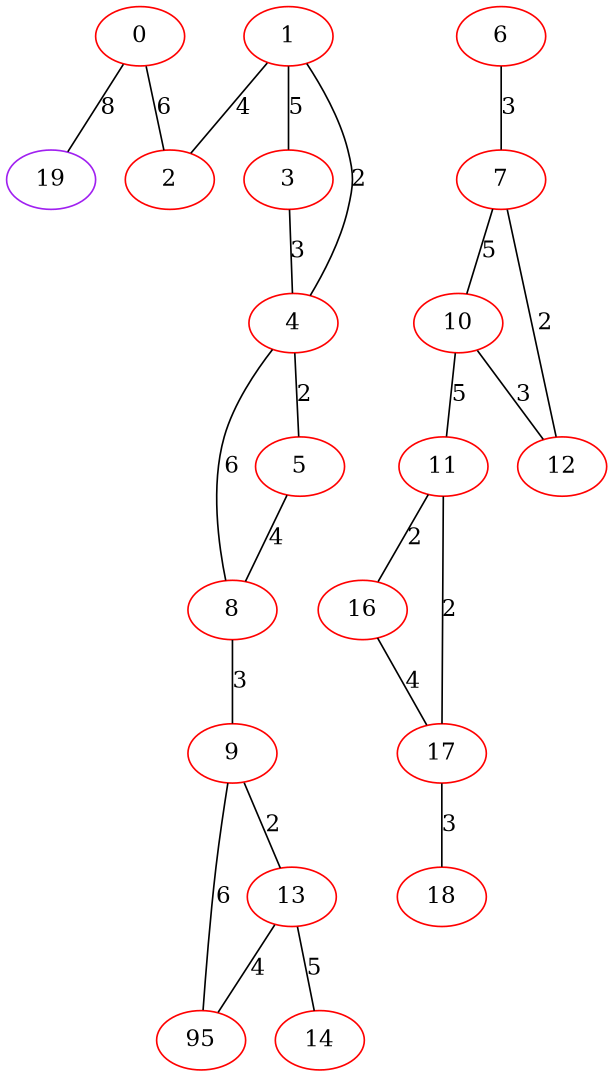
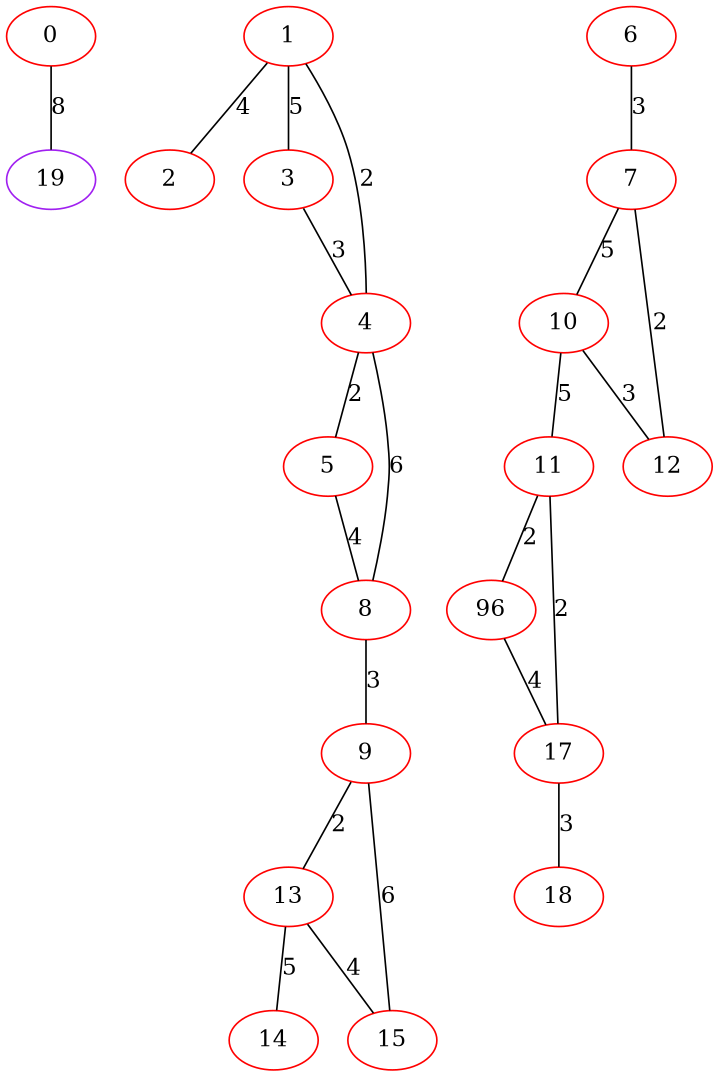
edge "0" -- "2": removed, label "6"
node "16": label "16" -> "96"
node "95": label "95" -> "15"
